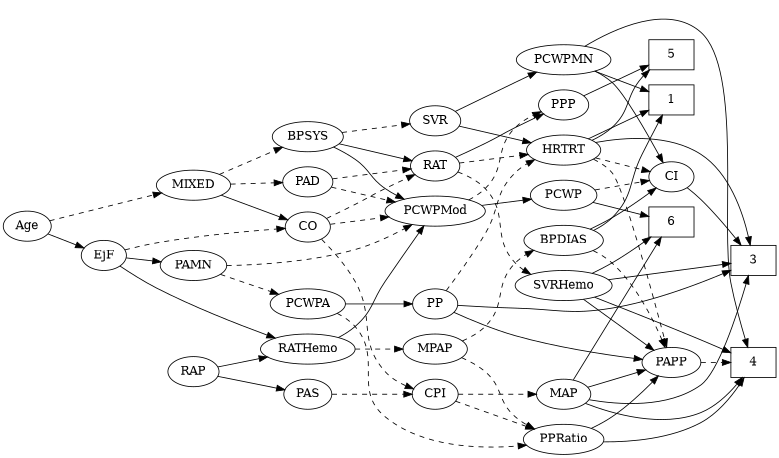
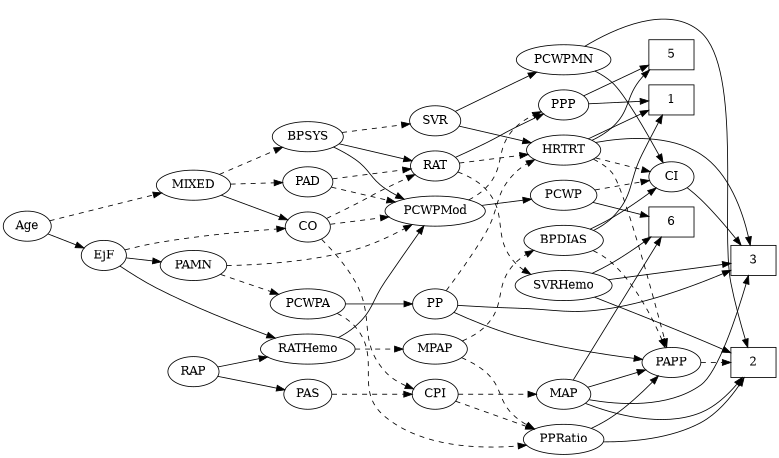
edge "PCWPMN" -> "1": now "PPP" -> "1"
edge "SVRHemo" -> "PAPP": removed
node "4": label "4" -> "2"
